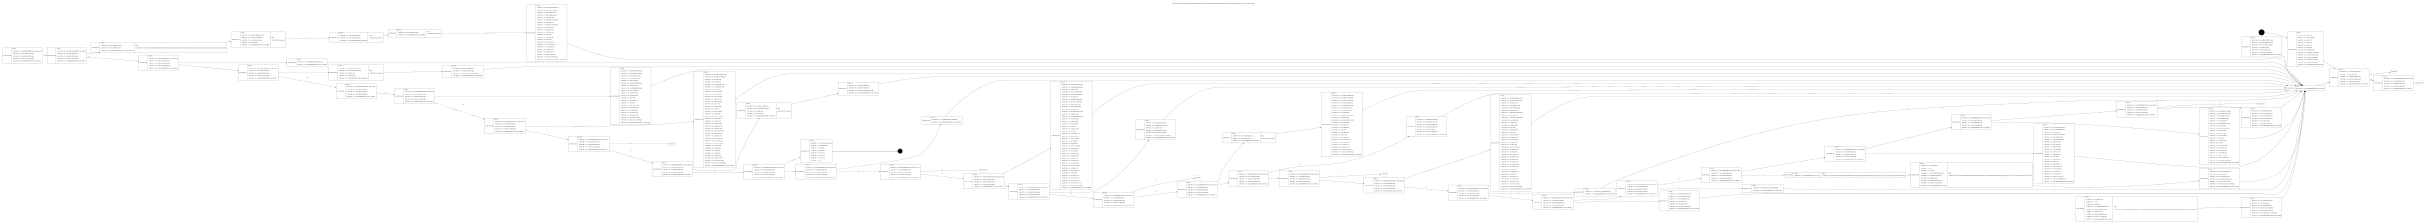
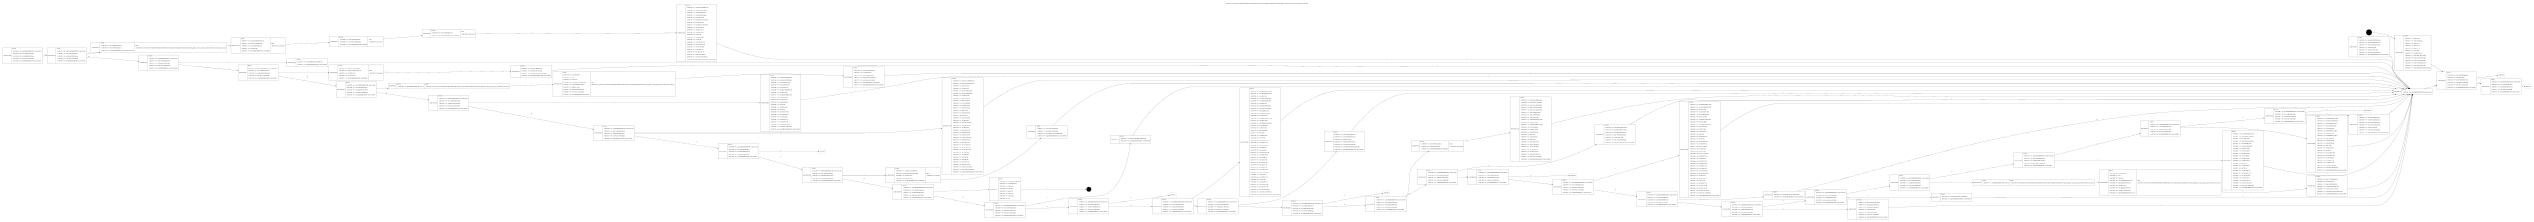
node "0x4016d9 [5]": added
